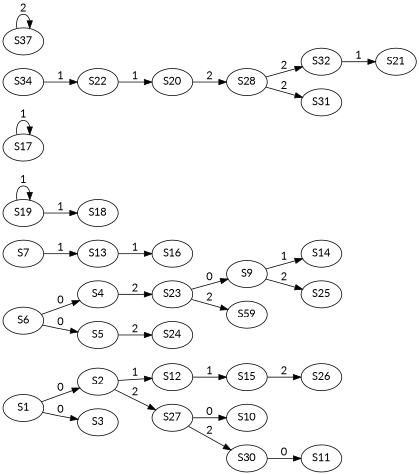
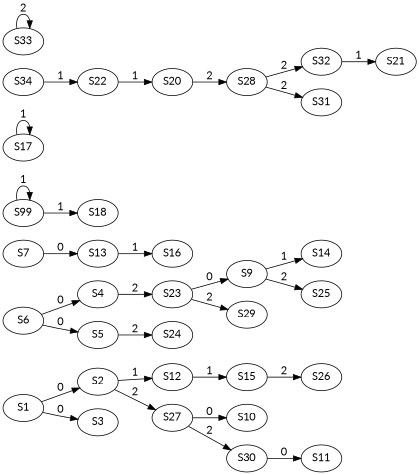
node "S37": label "S37" -> "S33"
node "S19": label "S19" -> "S99"
edge "S7" -> "S13": label "1" -> "0"
node "S59": label "S59" -> "S29"
